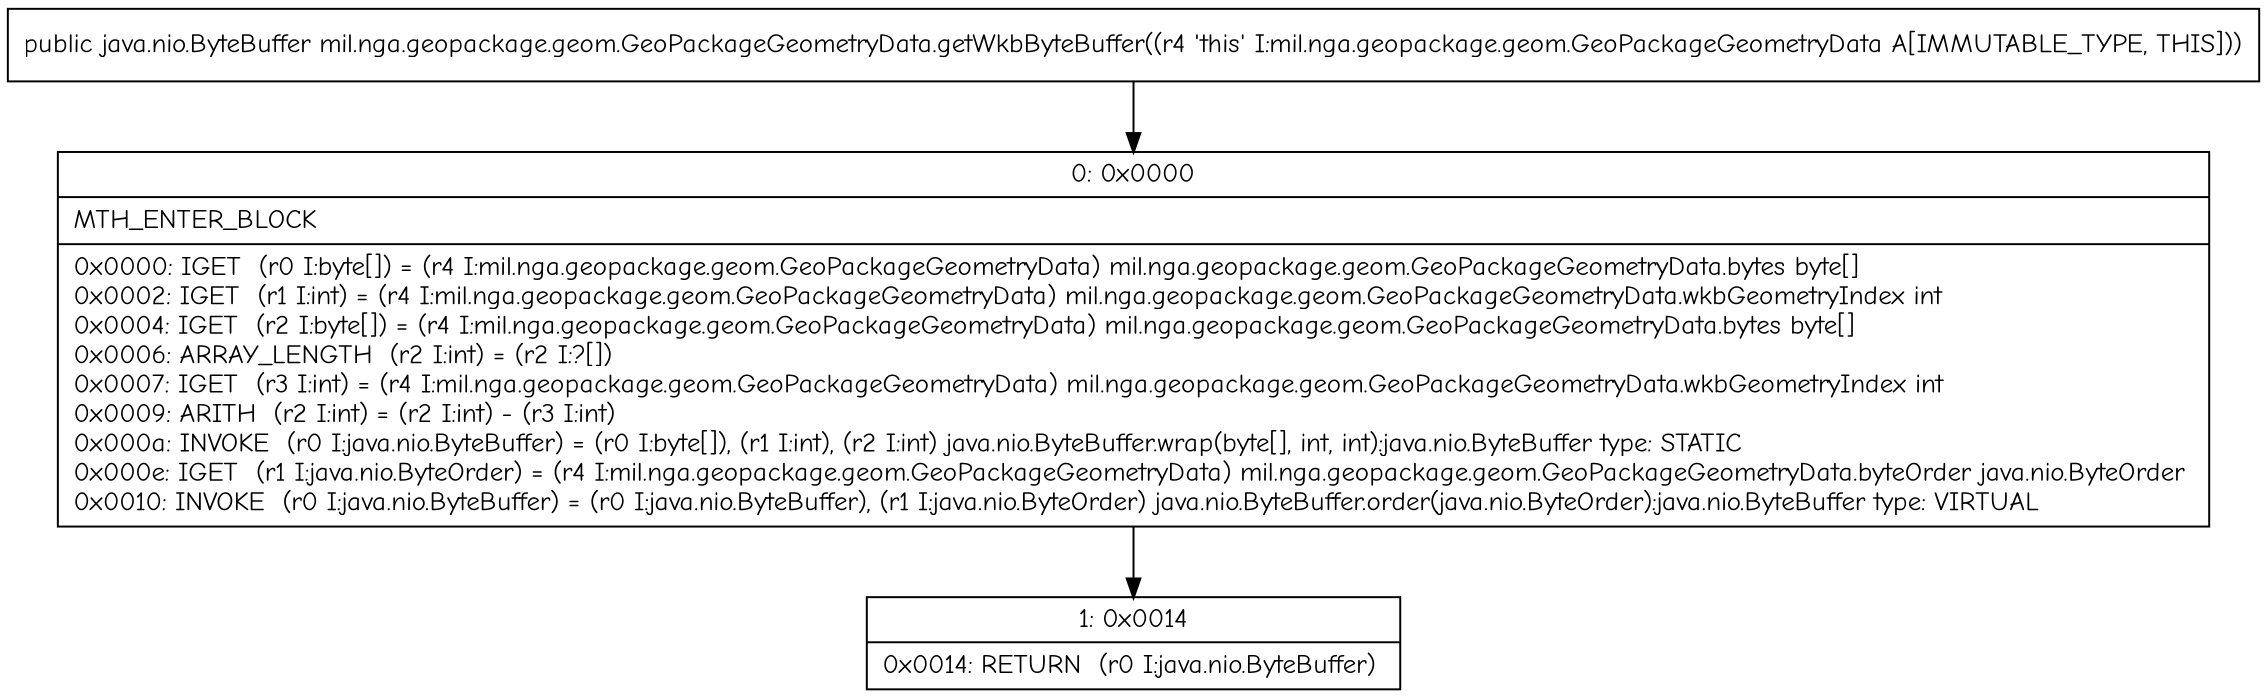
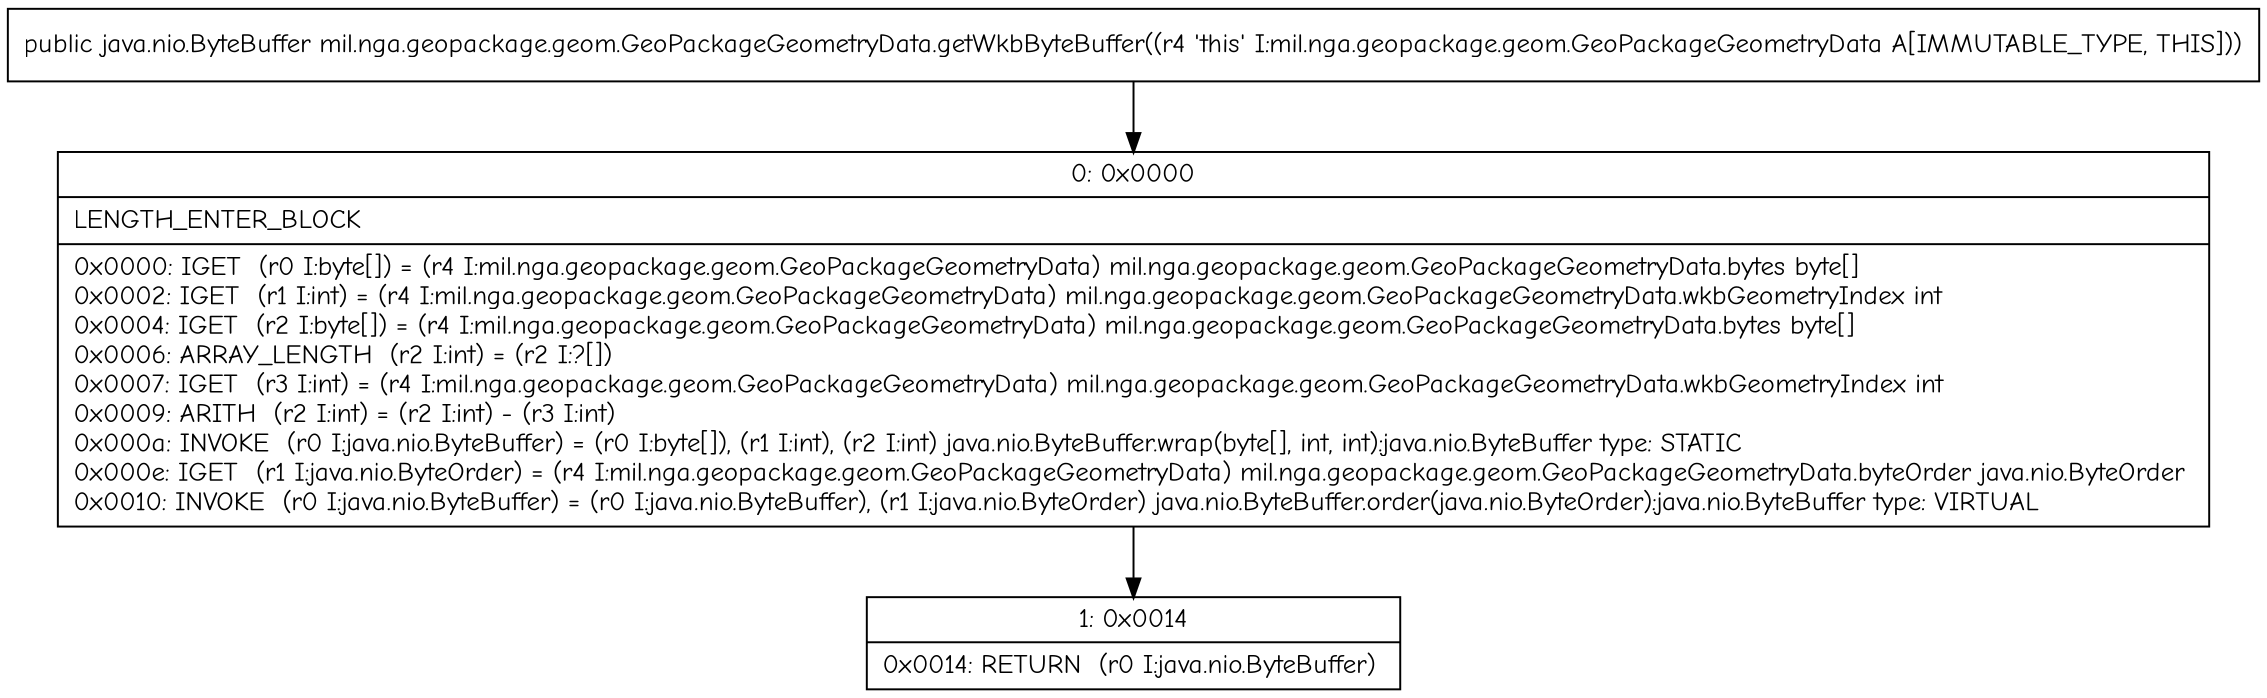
node "0: 0x0000": text "MTH_ENTER_BLOCK" -> "LENGTH_ENTER_BLOCK"
